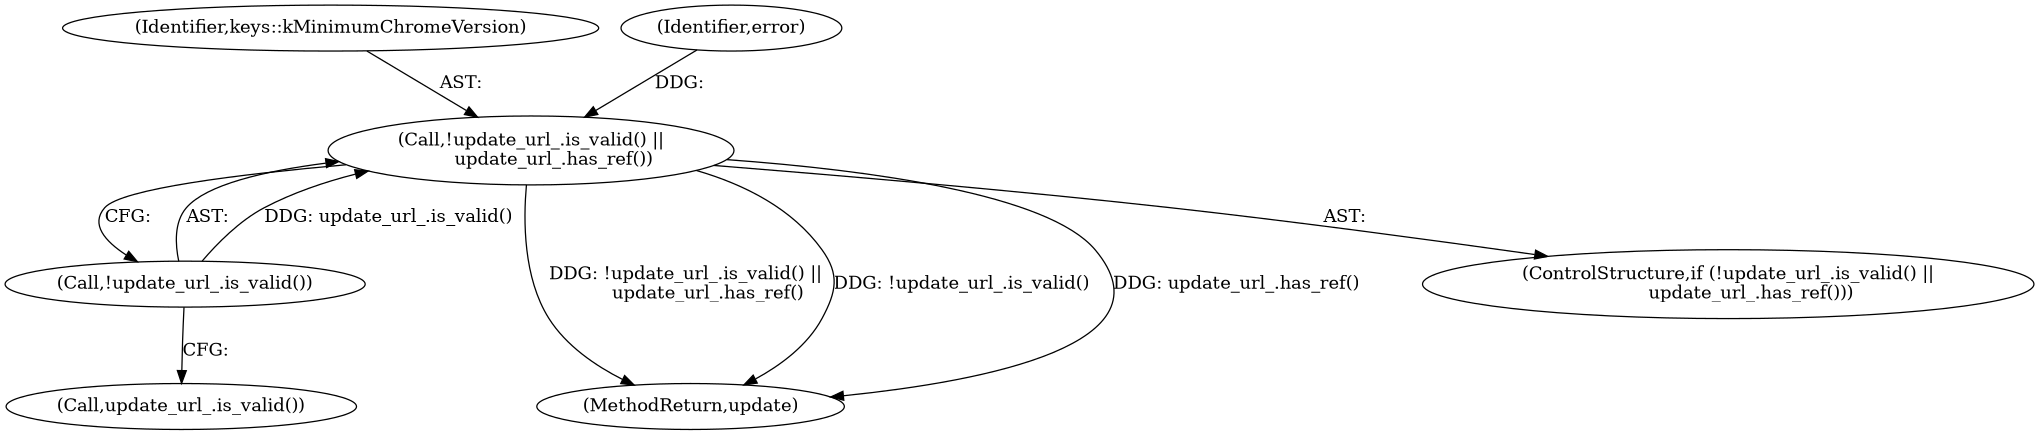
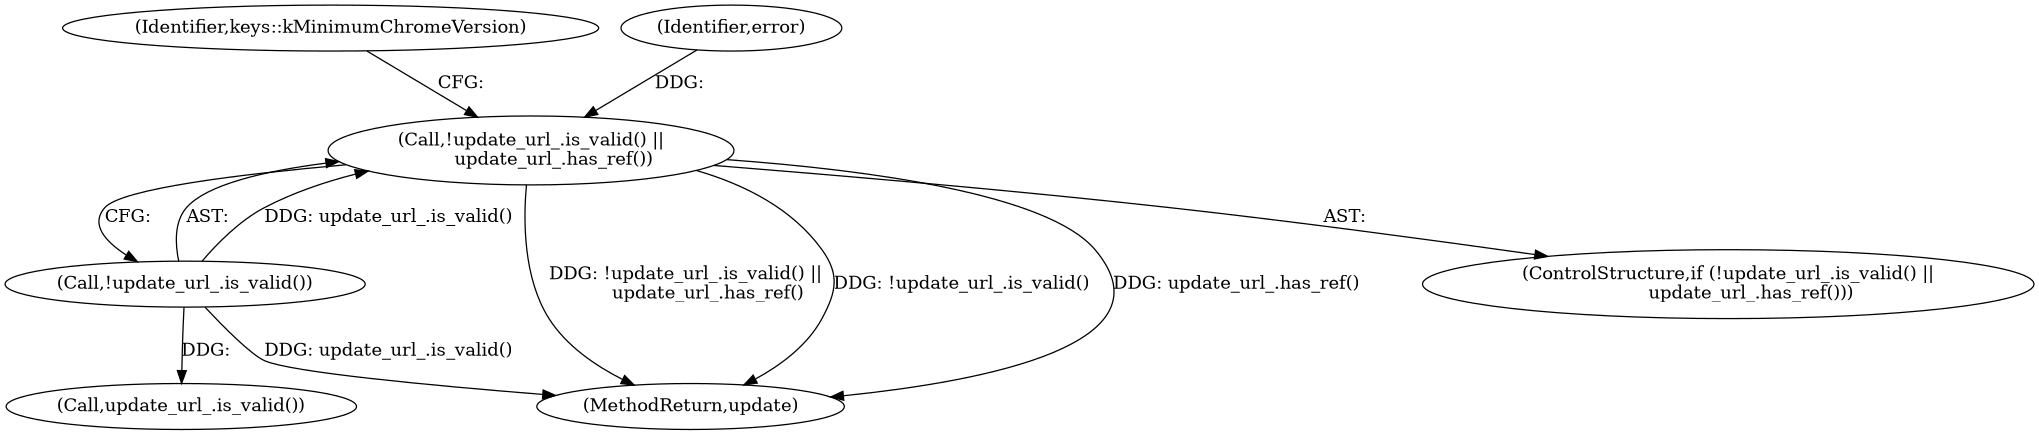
edge "(Identifier,keys::kMinimumChromeVersion)" -> "(Call,!update_url_.is_valid() || update_url_.has_ref())": label "AST: " -> "CFG: "
edge "(Call,!update_url_.is_valid())" -> "(Call,update_url_.is_valid())": label "CFG: " -> "DDG: "
edge "(Call,!update_url_.is_valid())" -> "(MethodReturn,update)": added, label "DDG: update_url_.is_valid()"
